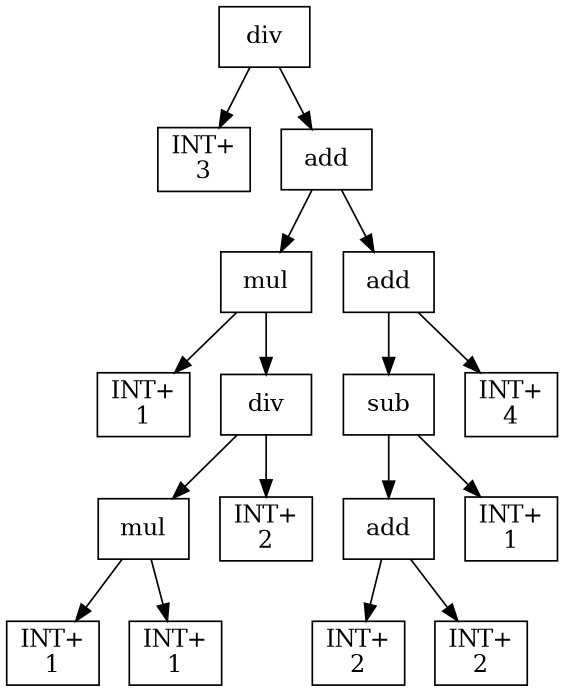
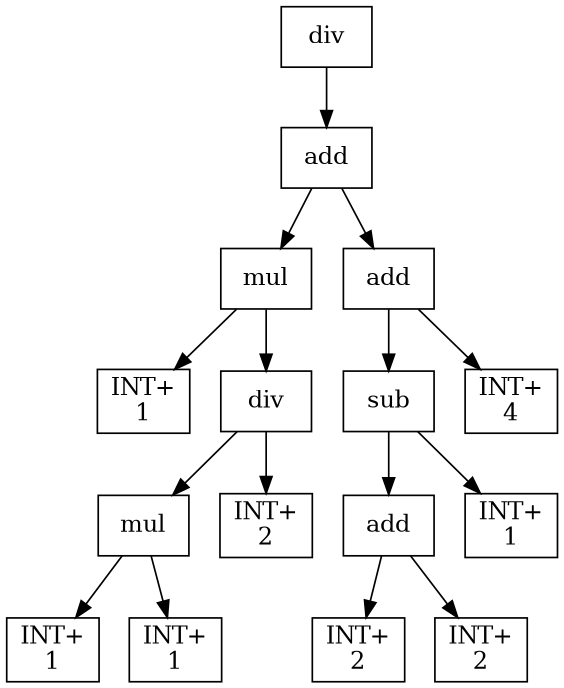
node "INT+ 3": removed
